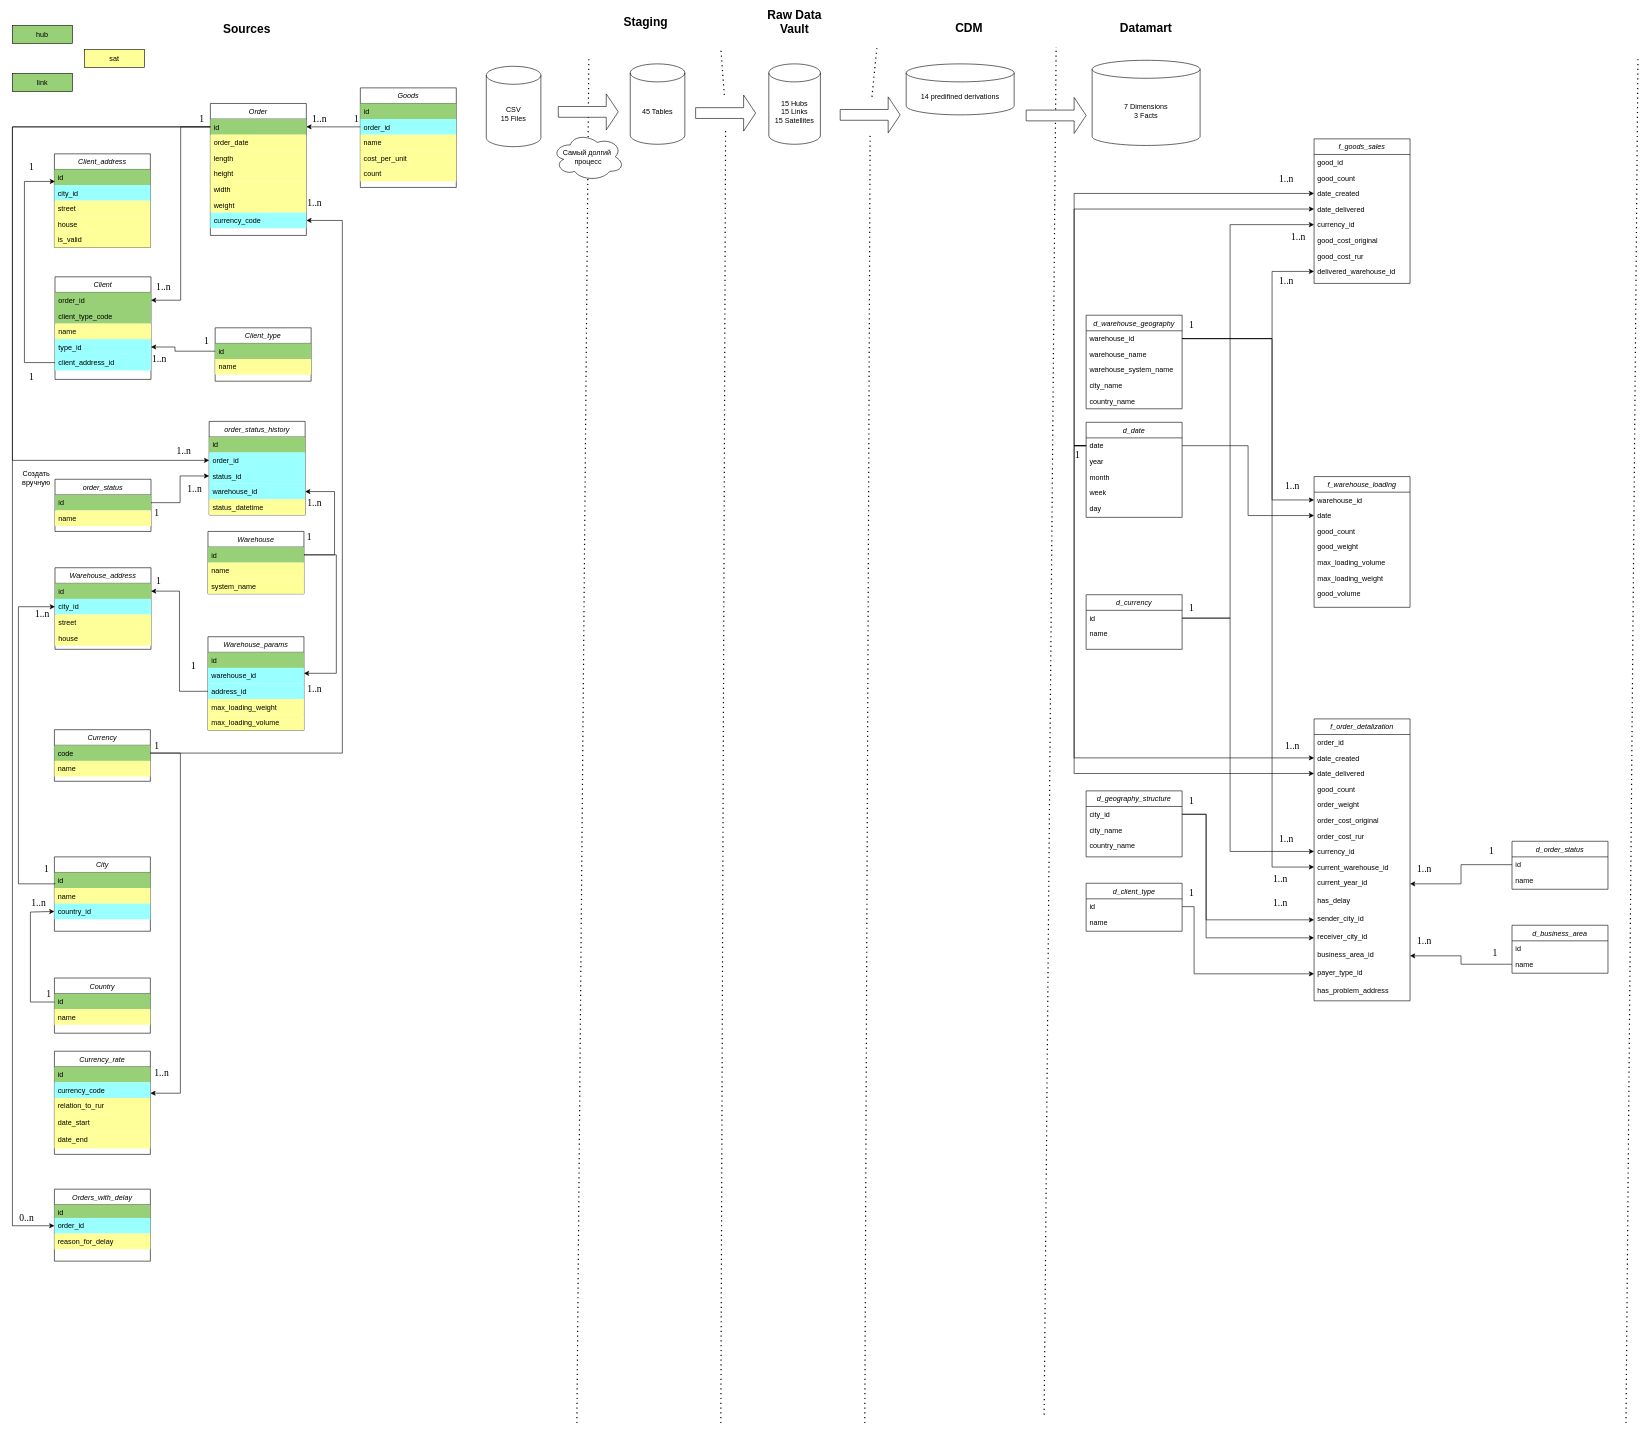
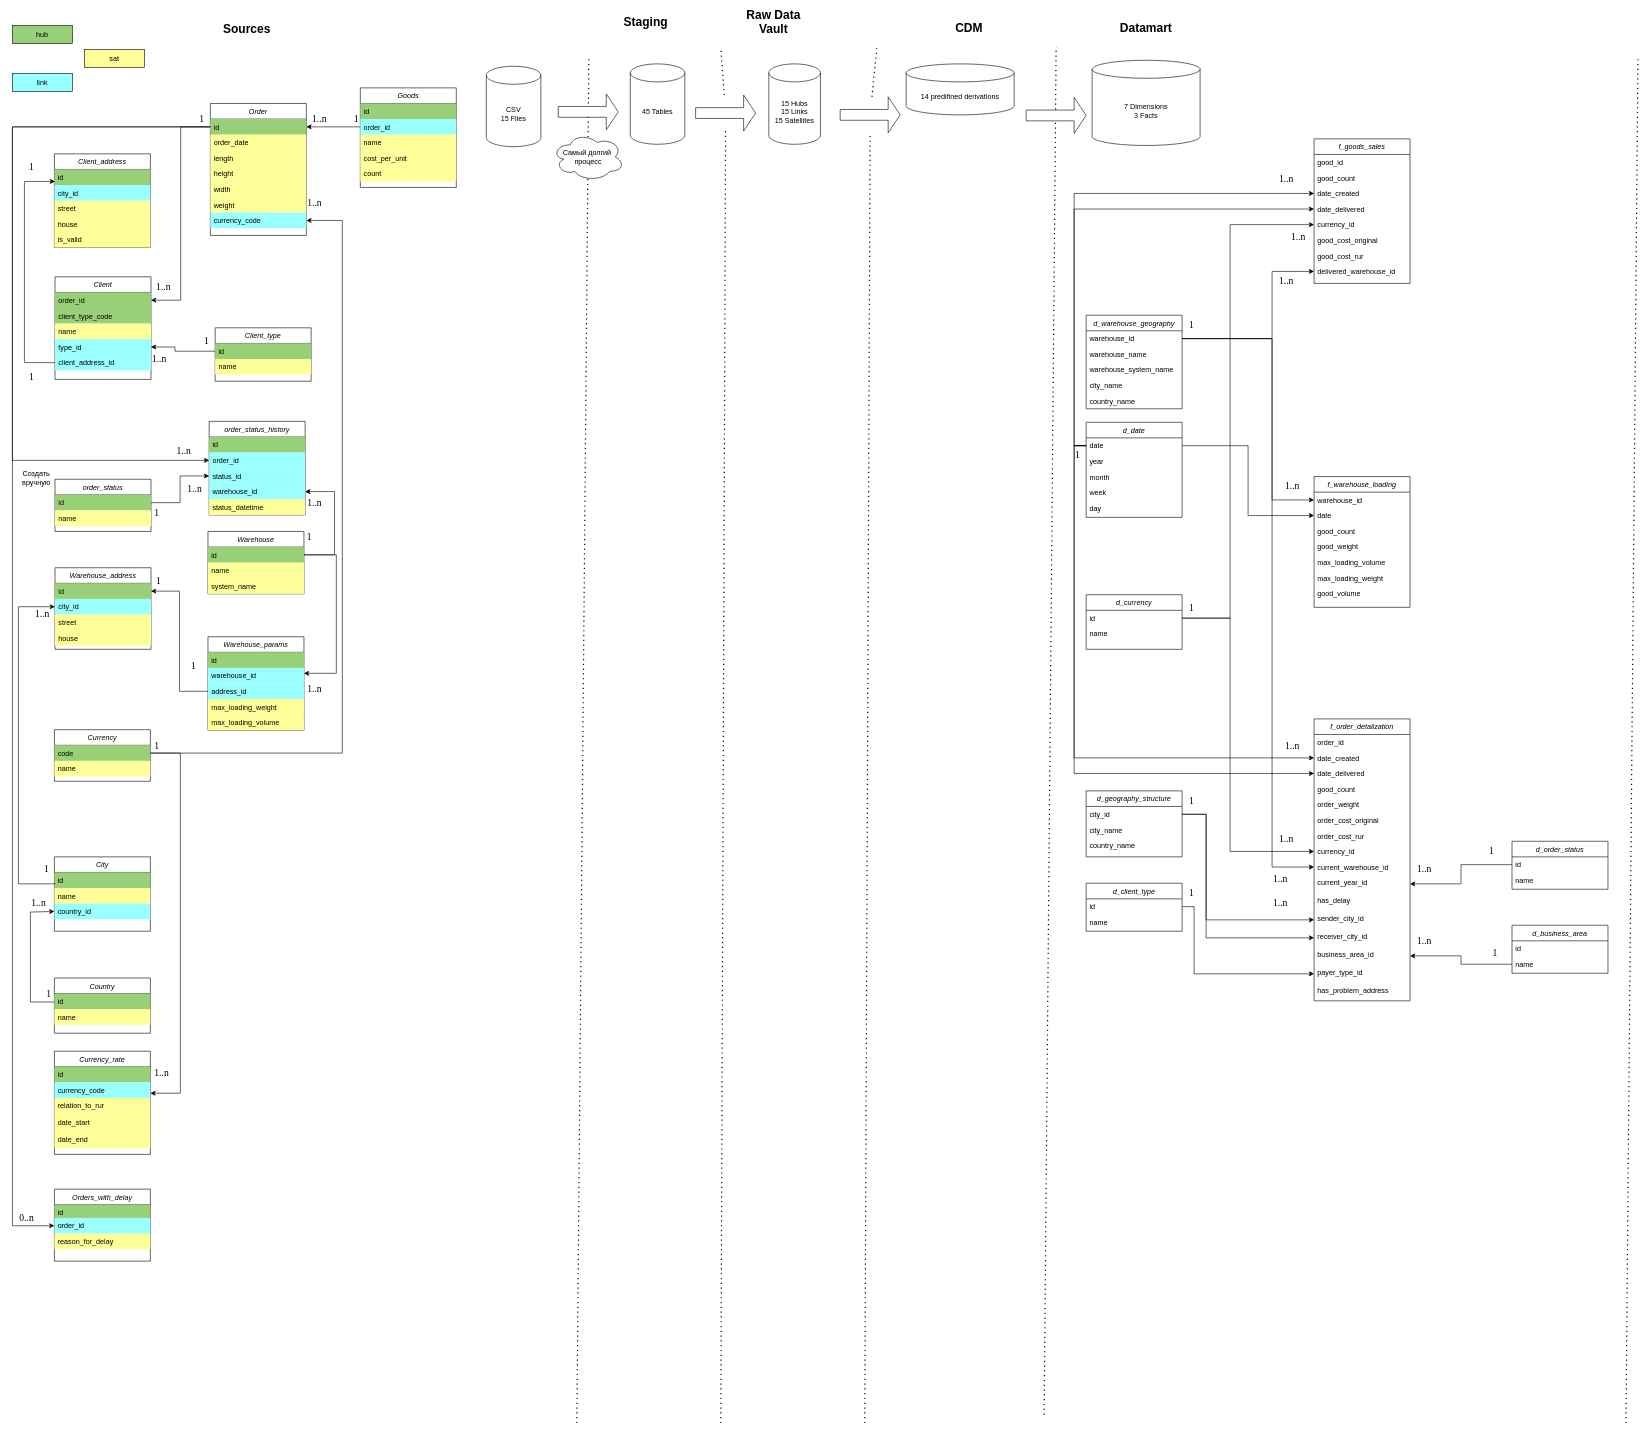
node "Raw Data Vault": moved (795, 21) -> (774, 21)
node "link": fillcolor #97d077 -> #99ffff
